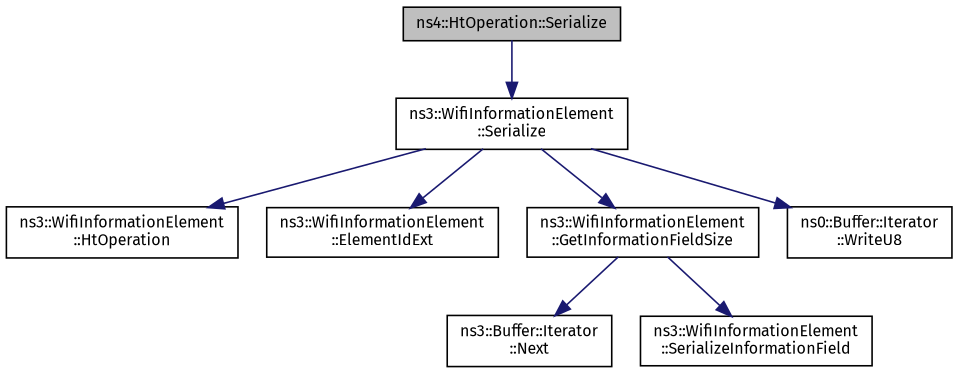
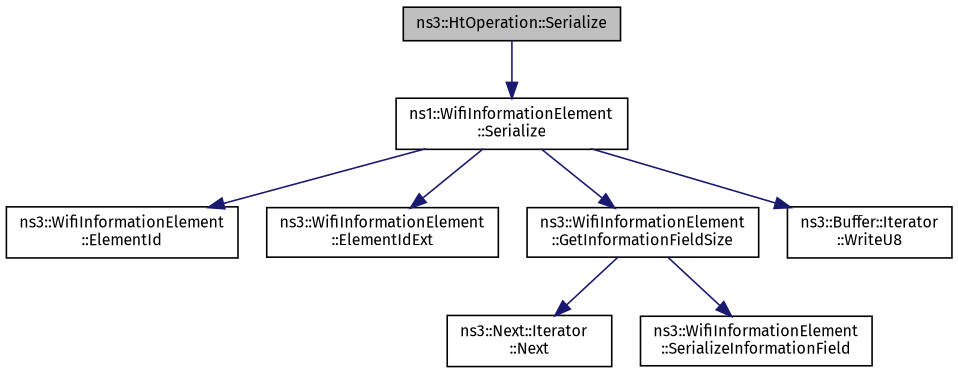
node "ns4::HtOperation::Serialize": label "ns4::HtOperation::Serialize" -> "ns3::HtOperation::Serialize"
node "ns3::WifiInformationElement ::Serialize": label "ns3::WifiInformationElement ::Serialize" -> "ns1::WifiInformationElement ::Serialize"
node "ns3::WifiInformationElement ::HtOperation": label "ns3::WifiInformationElement ::HtOperation" -> "ns3::WifiInformationElement ::ElementId"
node "ns0::Buffer::Iterator ::WriteU8": label "ns0::Buffer::Iterator ::WriteU8" -> "ns3::Buffer::Iterator ::WriteU8"
node "ns3::Buffer::Iterator ::Next": label "ns3::Buffer::Iterator ::Next" -> "ns3::Next::Iterator ::Next"
